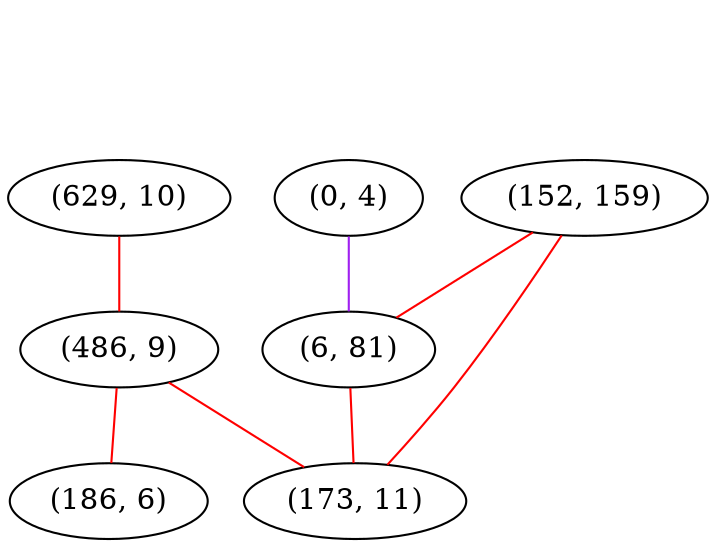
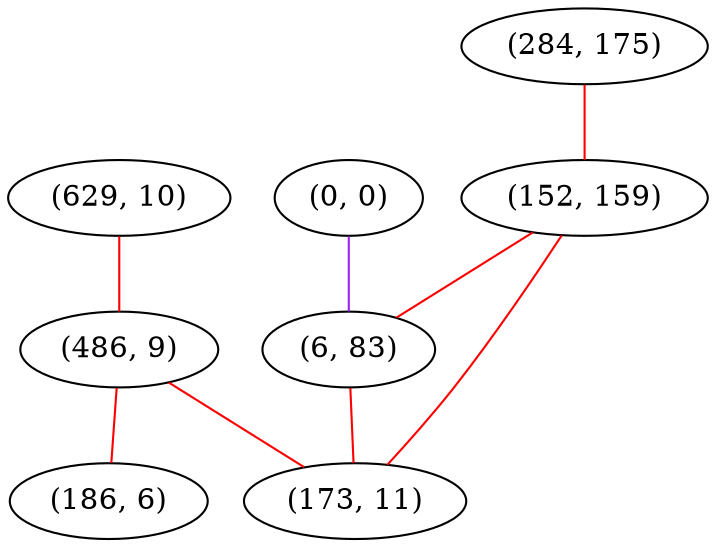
node "(284, 175)": added
node "(0, 4)": label "(0, 4)" -> "(0, 0)"
node "(6, 81)": label "(6, 81)" -> "(6, 83)"
